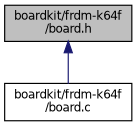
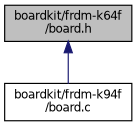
node "boardkit/frdm-k64f /board.c": label "boardkit/frdm-k64f /board.c" -> "boardkit/frdm-k94f /board.c"
